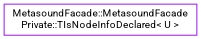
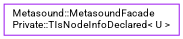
node "MetasoundFacade::MetasoundFacade Private::TIsNodeInfoDeclared< U >": label "MetasoundFacade::MetasoundFacade Private::TIsNodeInfoDeclared< U >" -> "Metasound::MetasoundFacade Private::TIsNodeInfoDeclared< U >"
